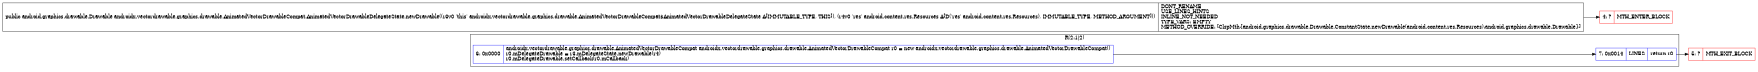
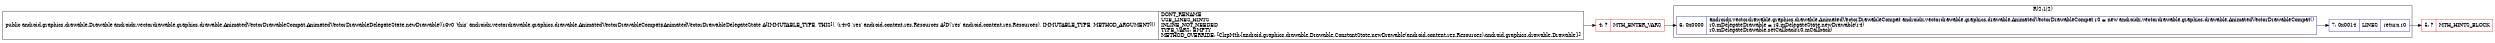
node "4: ?": text "MTH_ENTER_BLOCK" -> "MTH_ENTER_VARS"
edge "4: ?" -> "6: 0x0000": added
node "5: ?": text "MTH_EXIT_BLOCK" -> "MTH_HINTS_BLOCK"
